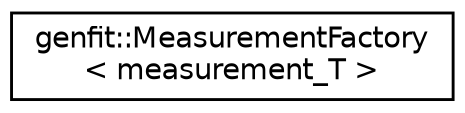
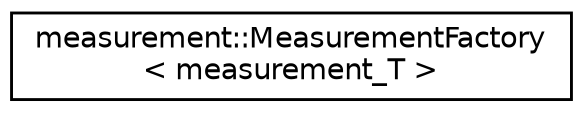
node "genfit::MeasurementFactory < measurement_T >": label "genfit::MeasurementFactory < measurement_T >" -> "measurement::MeasurementFactory < measurement_T >"
